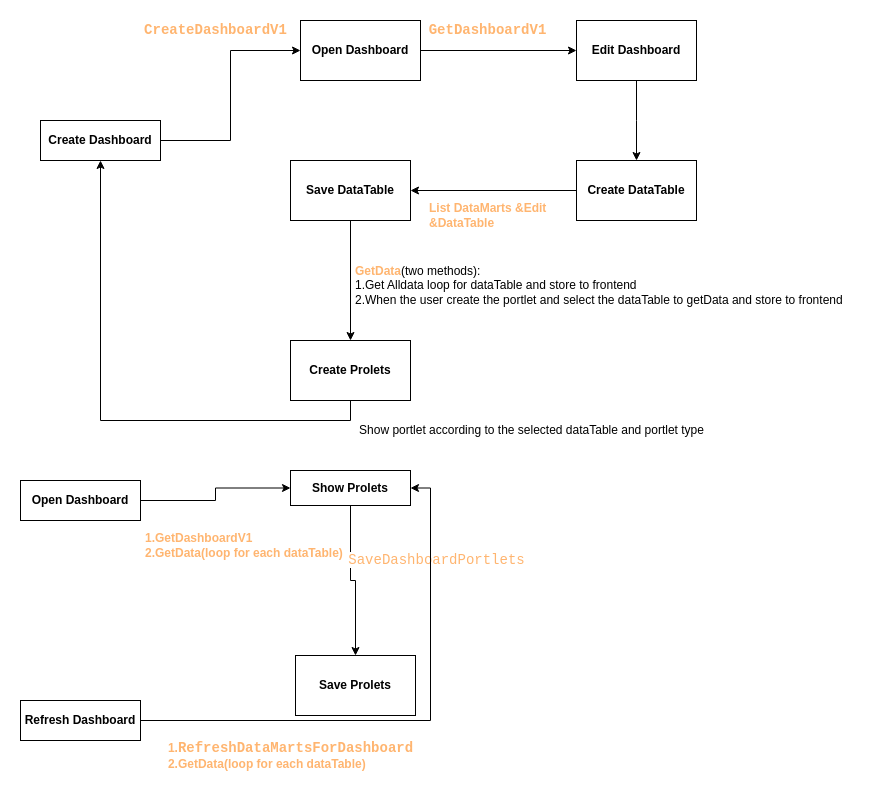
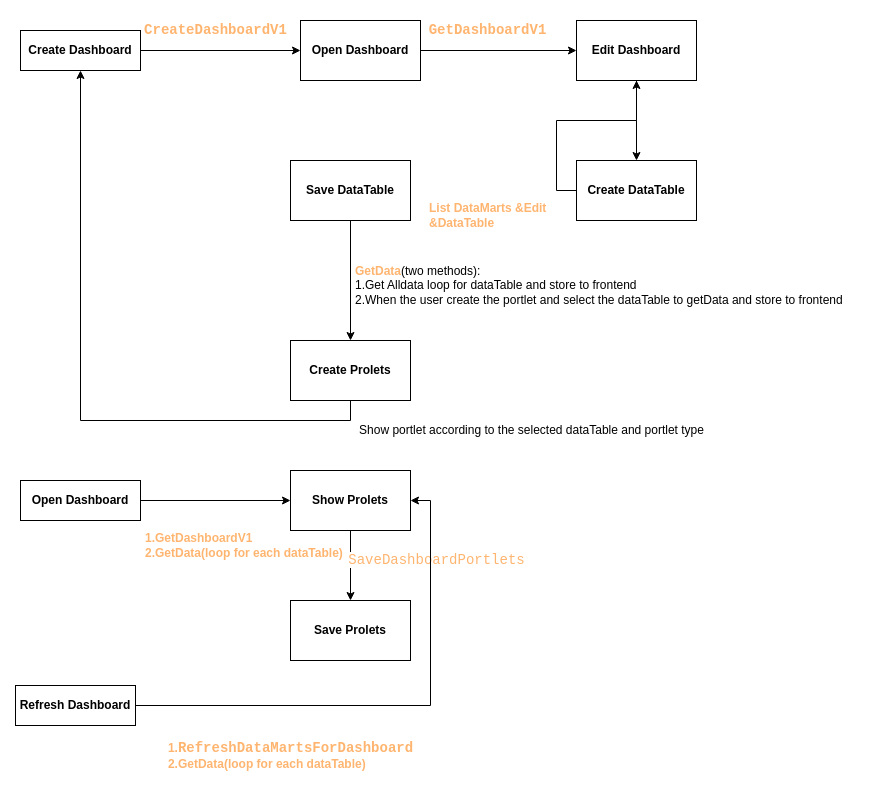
node "Create Dashboard": moved (101, 141) -> (81, 51)
edge "Create DataTable" -> "Save DataTable": now "Create DataTable" -> "Edit Dashboard"
node "Show Prolets": size 120x35 -> 120x60
node "Save Prolets": moved (356, 686) -> (351, 631)
node "Refresh Dashboard": moved (81, 721) -> (76, 706)
